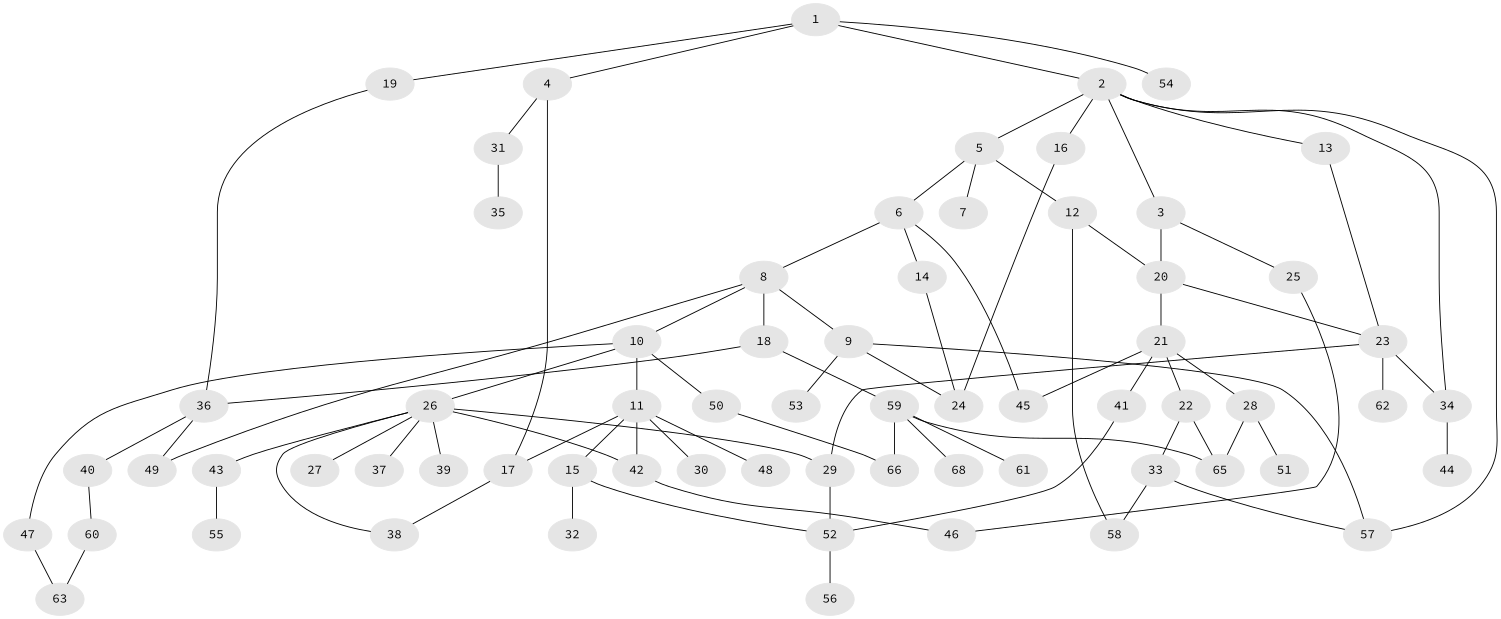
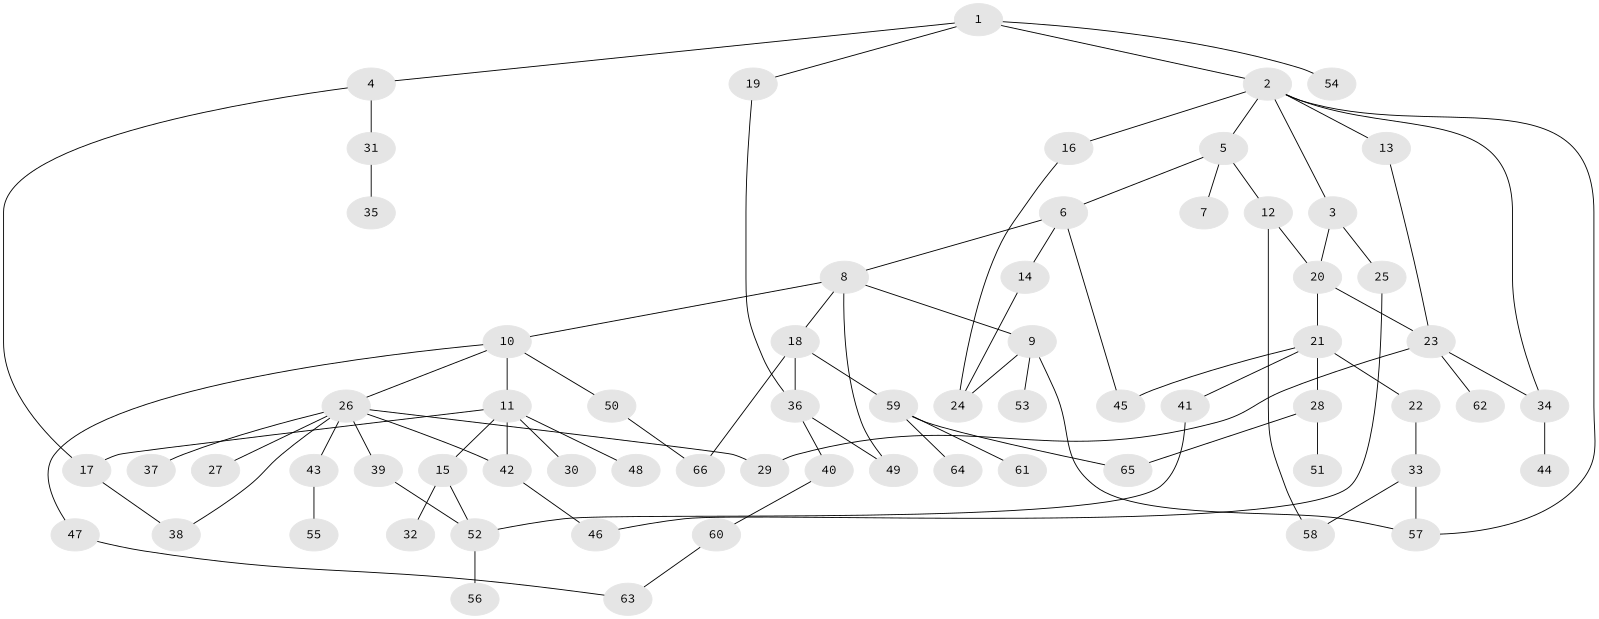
edge "59" -- "66": now "18" -- "66"
edge "22" -- "65": removed
node "68": label "68" -> "64"
edge "29" -- "52": now "39" -- "52"
